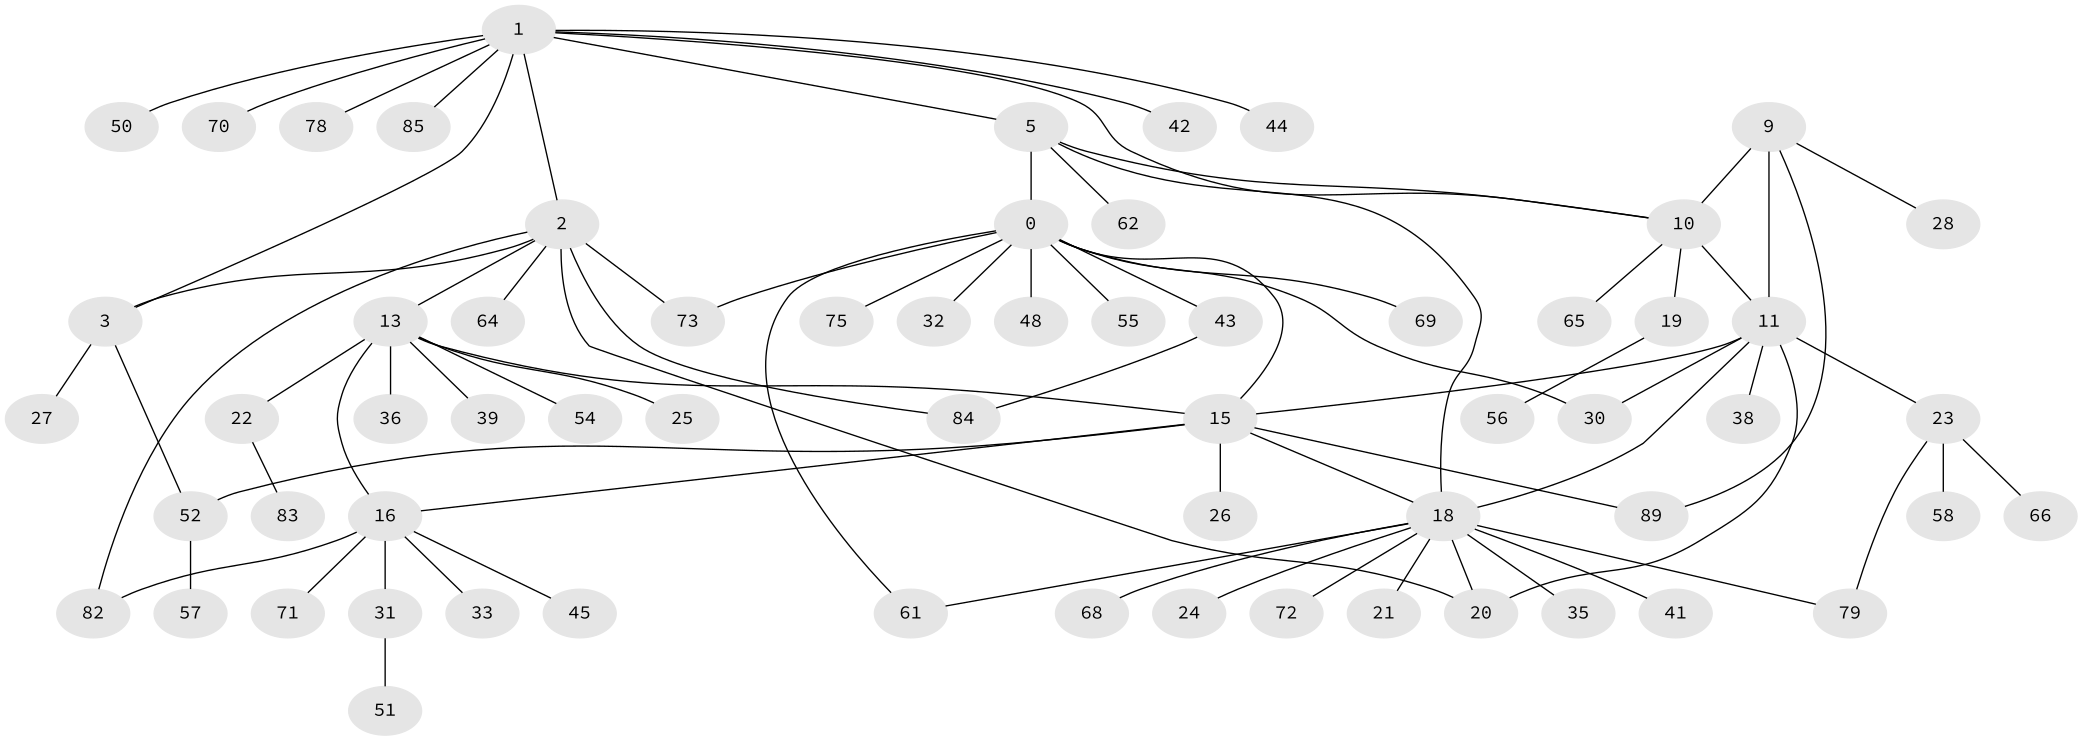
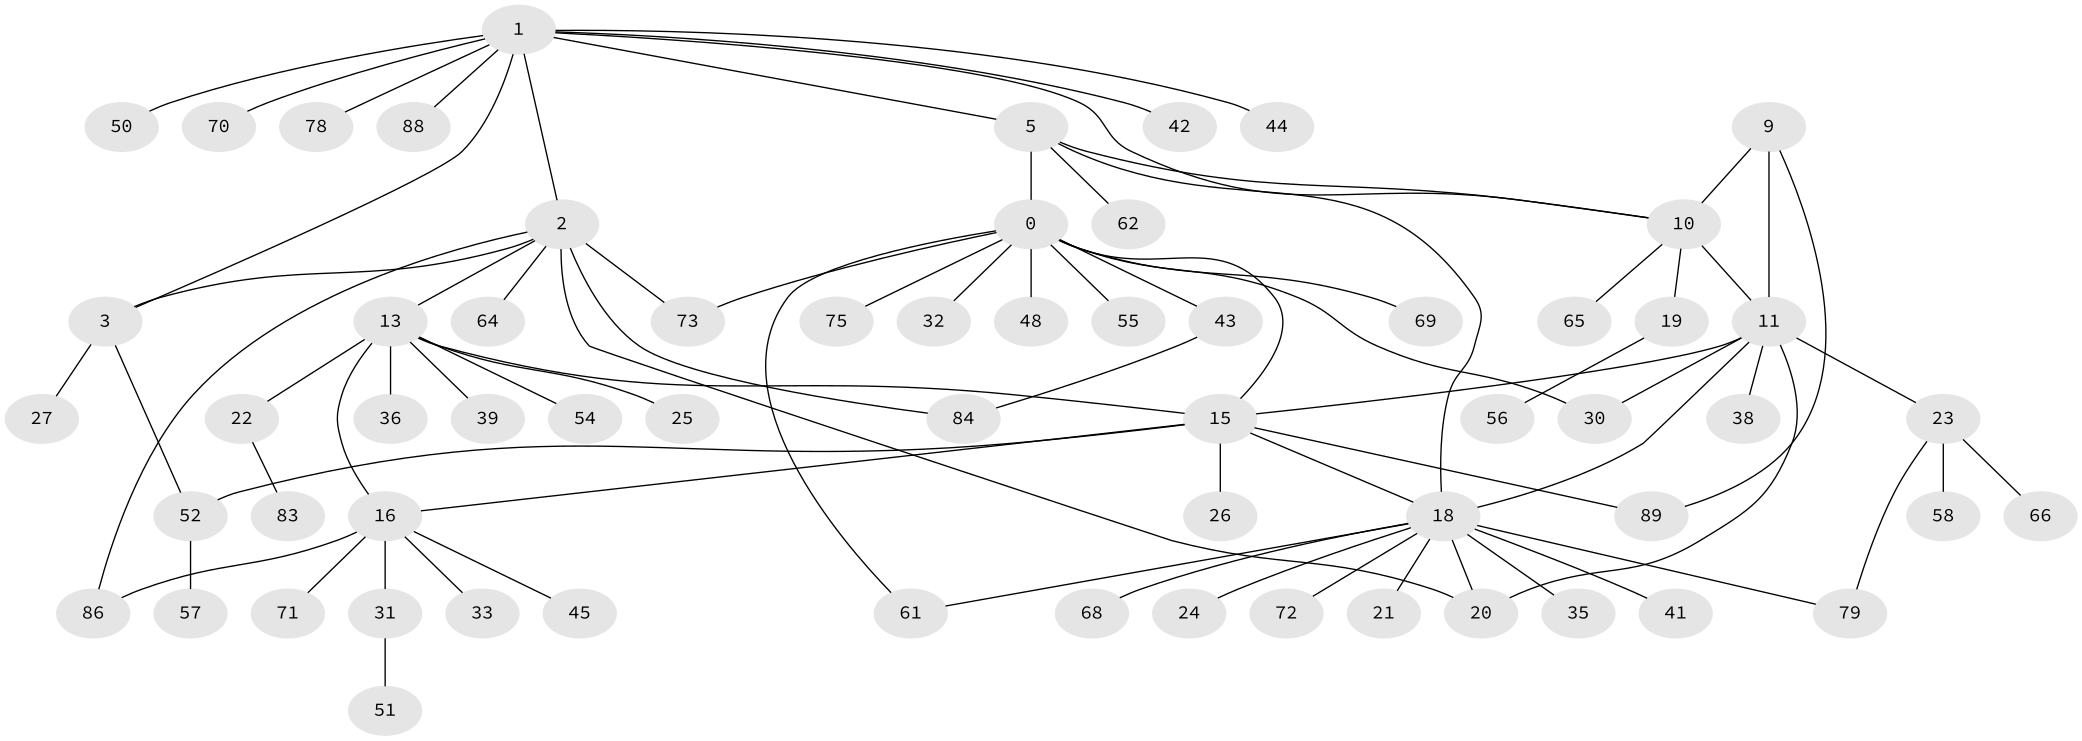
node "85": label "85" -> "88"
node "28": removed
node "82": label "82" -> "86"
